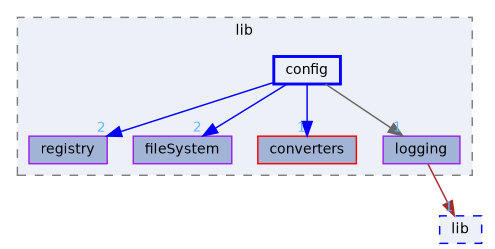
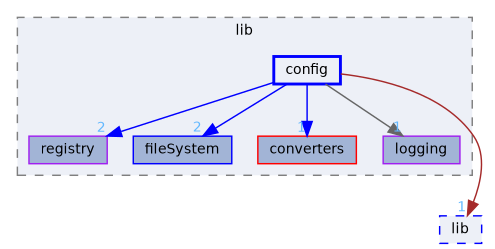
node "fileSystem": color purple -> blue
edge "logging" -> "lib": now "config" -> "lib"
